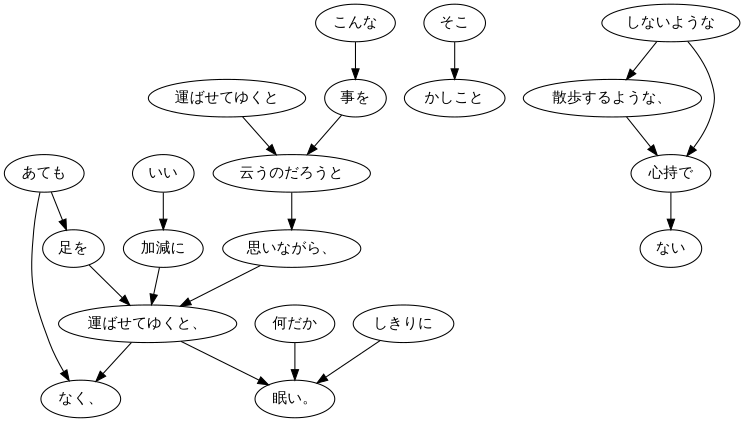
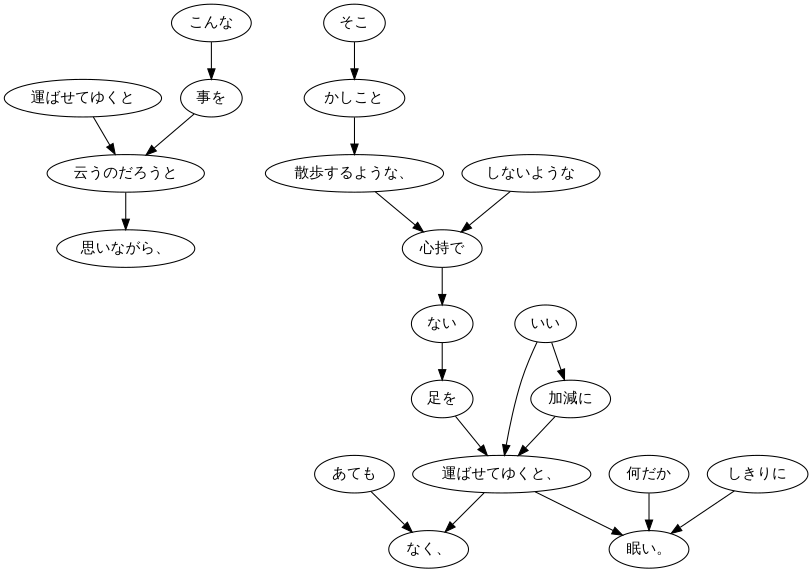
edge "しないような" -> "散歩するような、": now "かしこと" -> "散歩するような、"
edge "あても" -> "足を": now "ない" -> "足を"
edge "思いながら、" -> "運ばせてゆくと、": now "いい" -> "運ばせてゆくと、"
